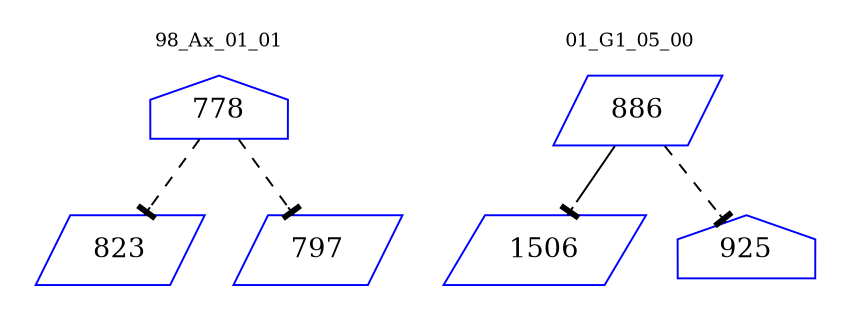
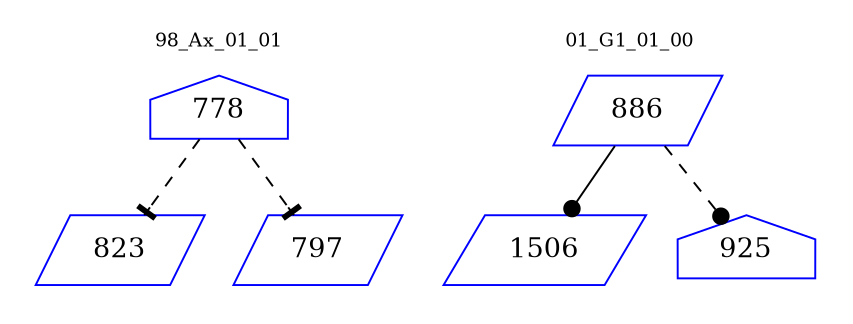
cluster "01_G1_05_00": label "01_G1_05_00" -> "01_G1_01_00"
edge "886" -> "1506": arrowhead tee -> dot
edge "886" -> "925": arrowhead tee -> dot
